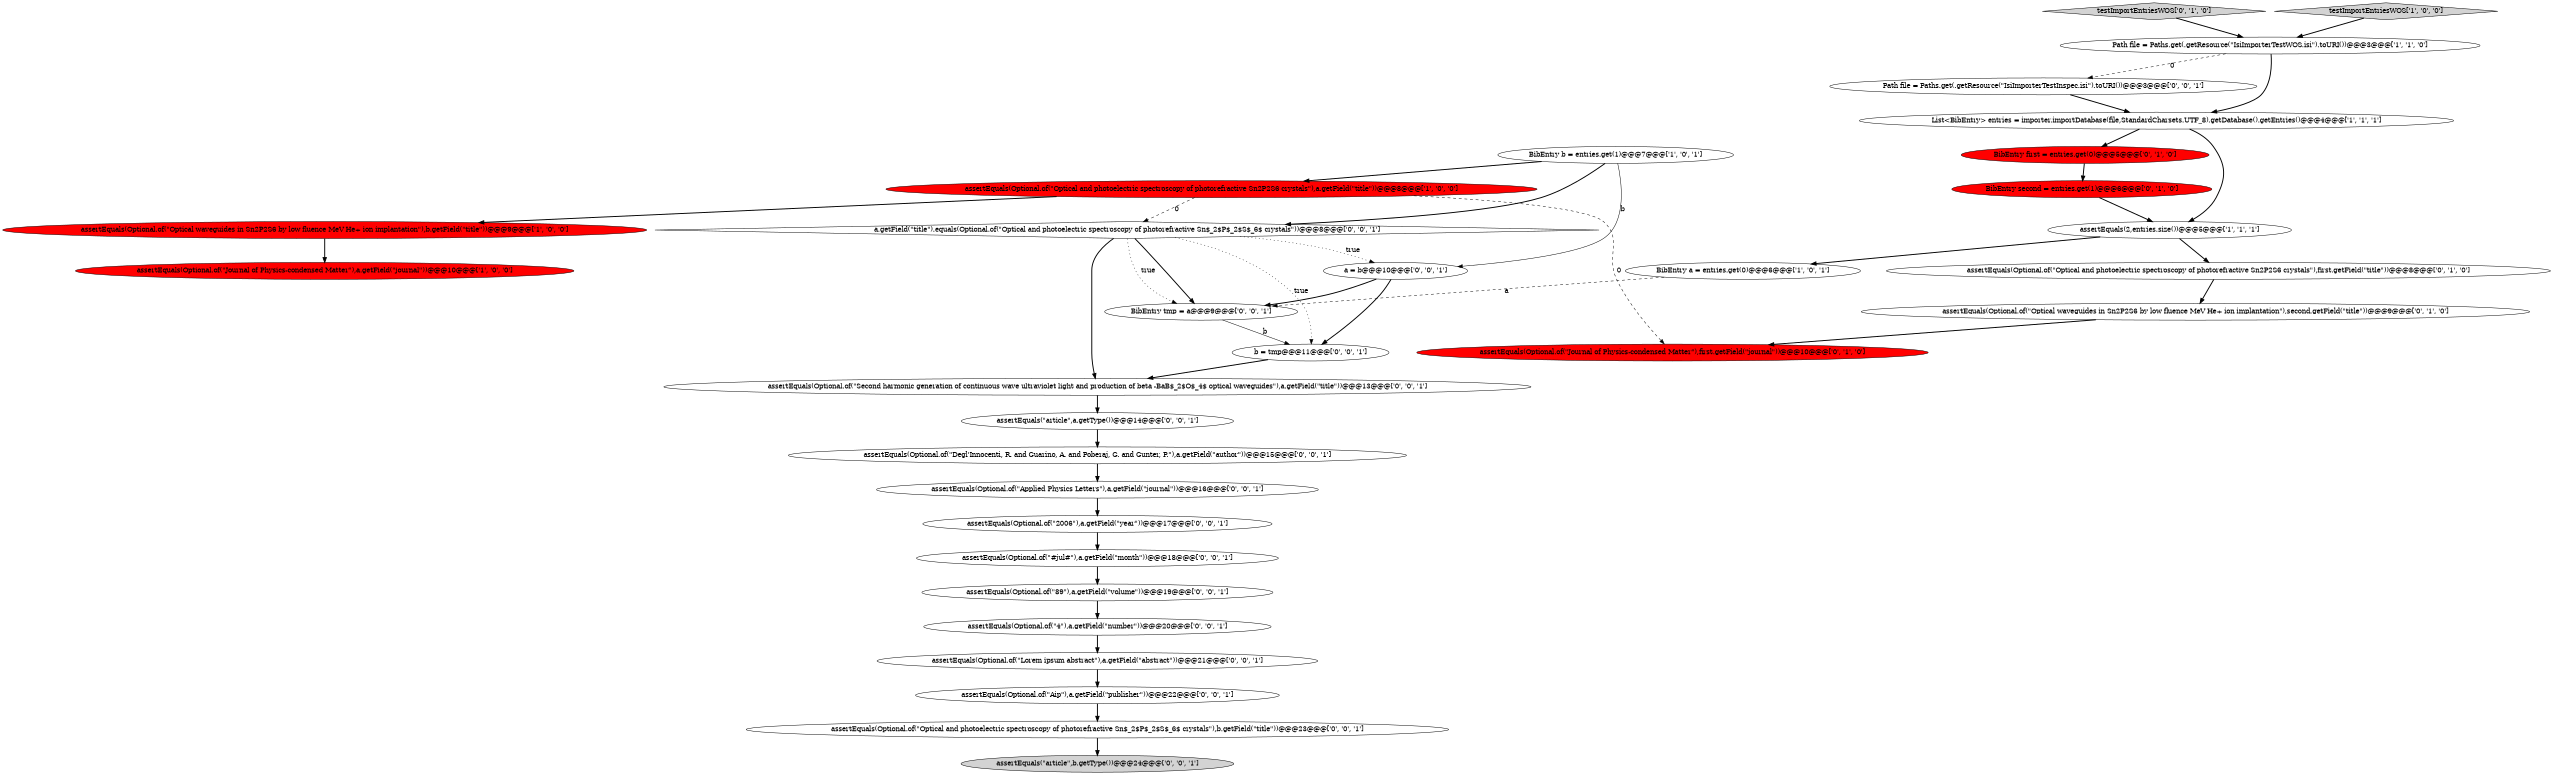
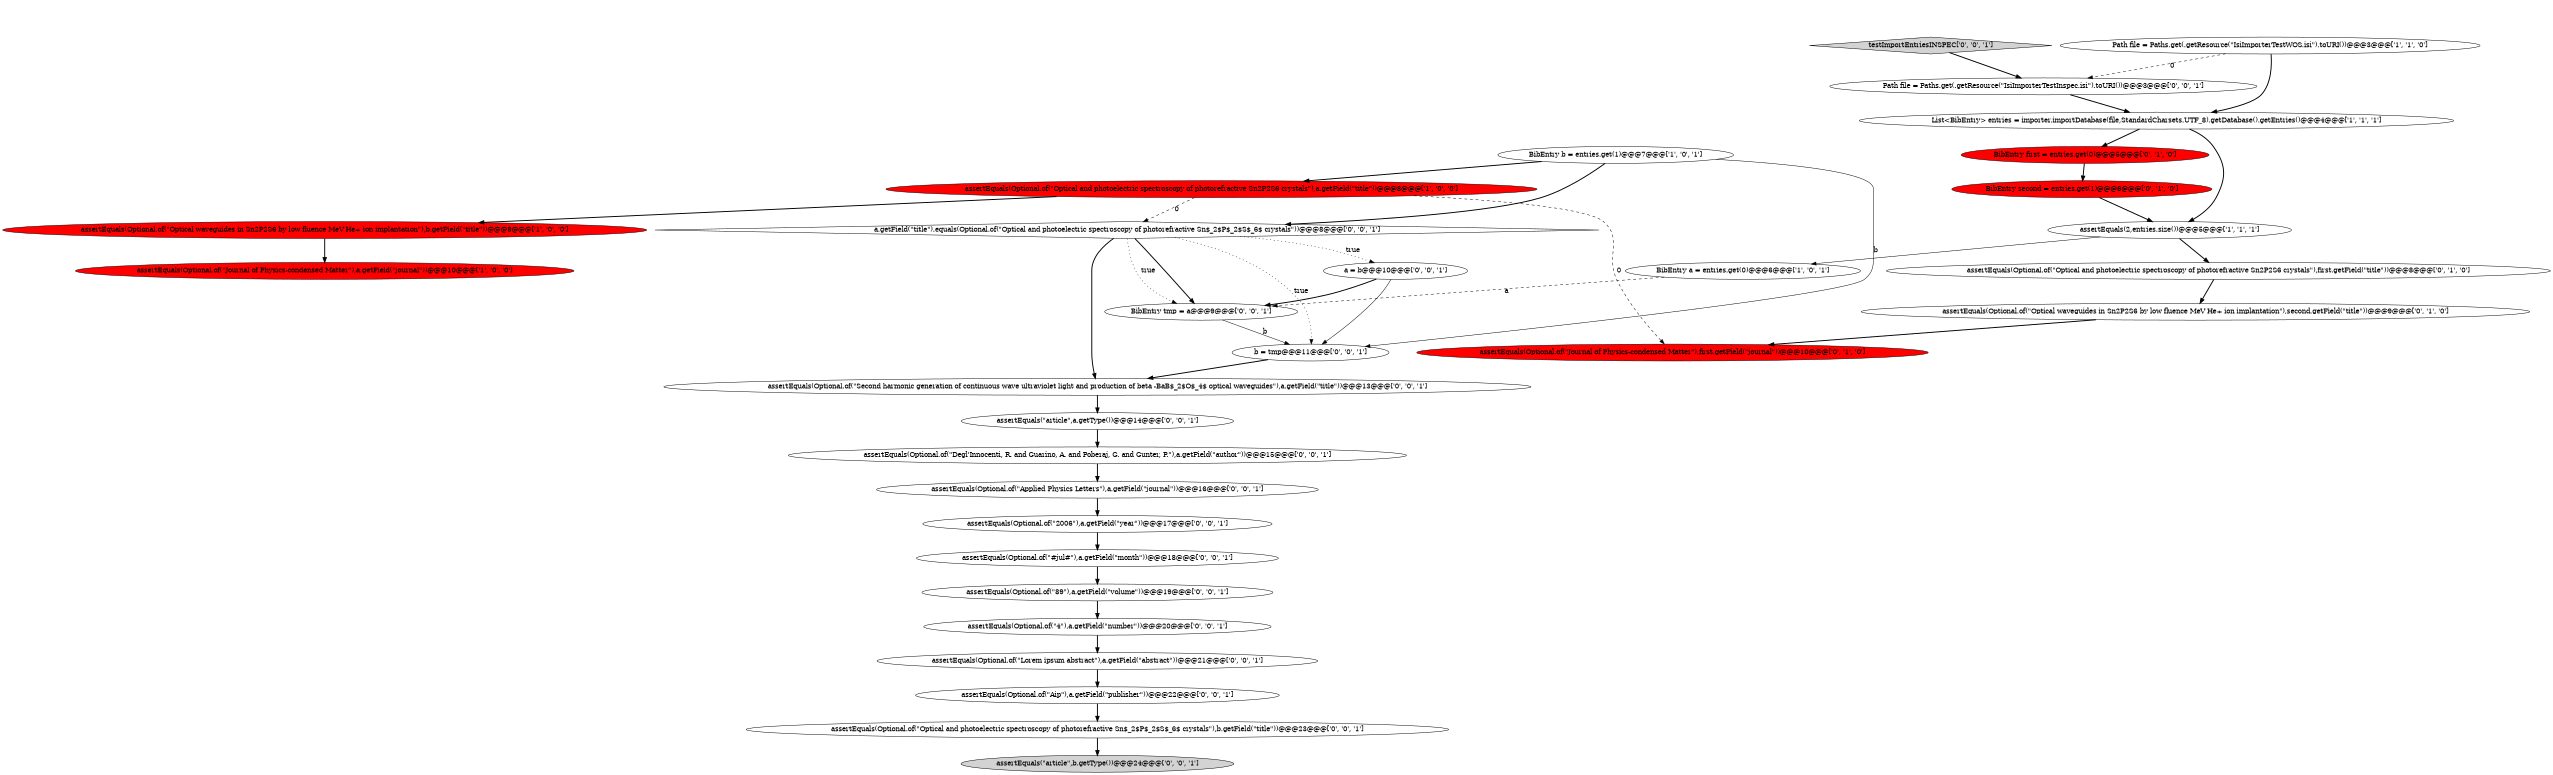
node "testImportEntriesWOS['0', '1', '0']": removed
node "testImportEntriesWOS['1', '0', '0']": removed
node "testImportEntriesINSPEC['0', '0', '1']": added
edge "BibEntry b = entries.get(1)@@@7@@@['1', '0', '1']" -> "a = b@@@10@@@['0', '0', '1']": now "BibEntry b = entries.get(1)@@@7@@@['1', '0', '1']" -> "b = tmp@@@11@@@['0', '0', '1']"
edge "assertEquals(2,entries.size())@@@5@@@['1', '1', '1']" -> "BibEntry a = entries.get(0)@@@6@@@['1', '0', '1']": style bold -> solid
edge "a = b@@@10@@@['0', '0', '1']" -> "b = tmp@@@11@@@['0', '0', '1']": style bold -> solid
